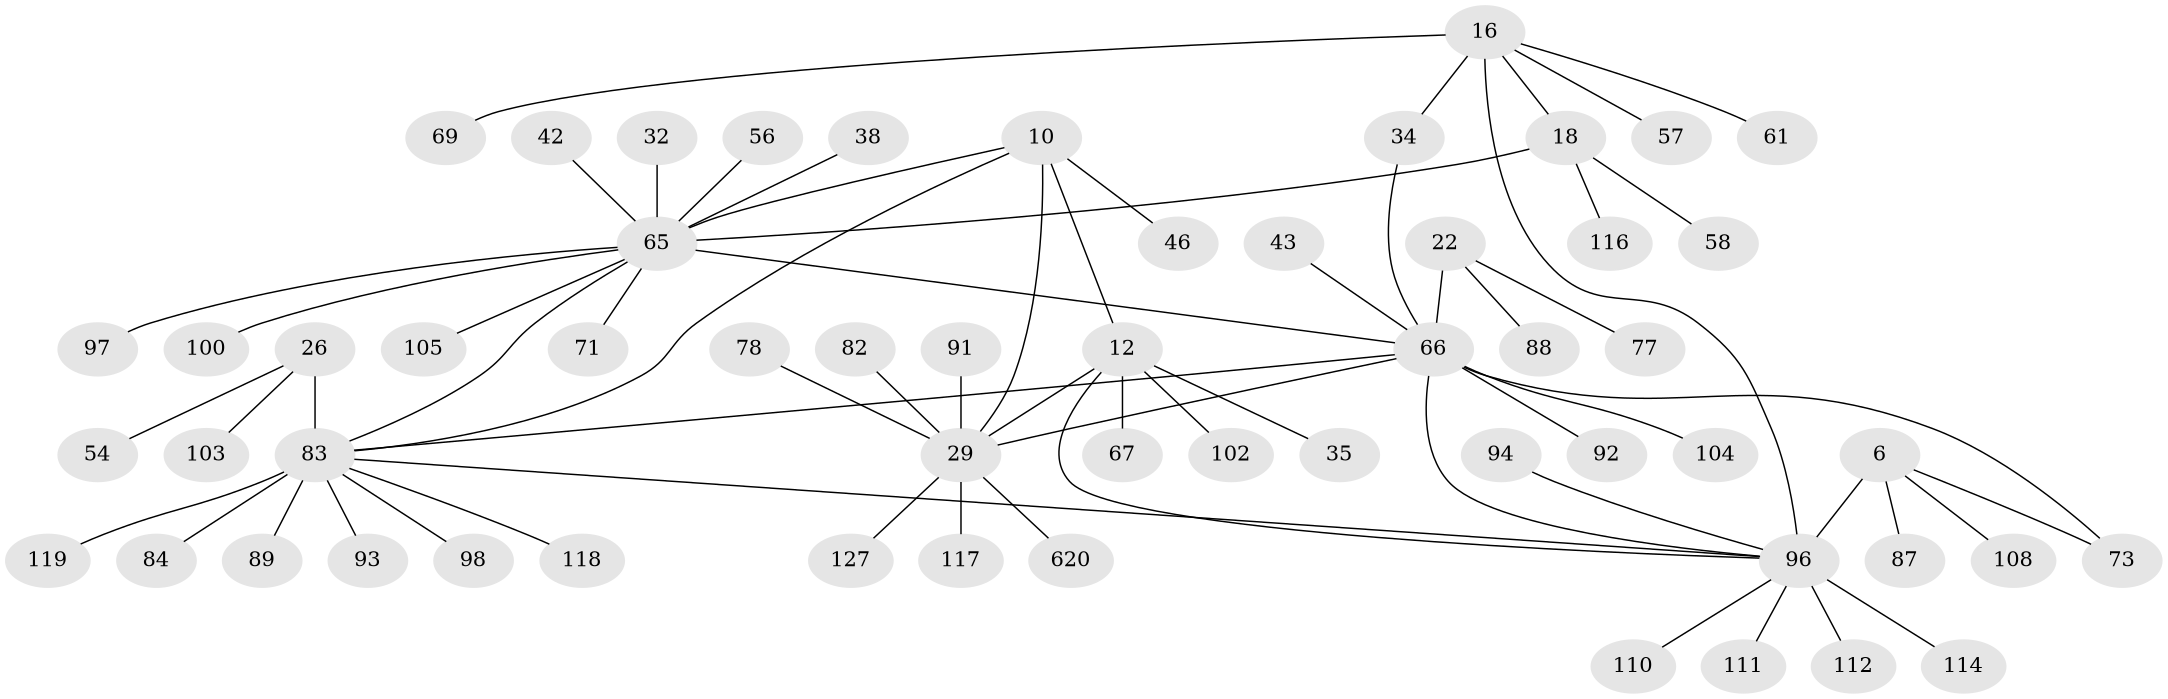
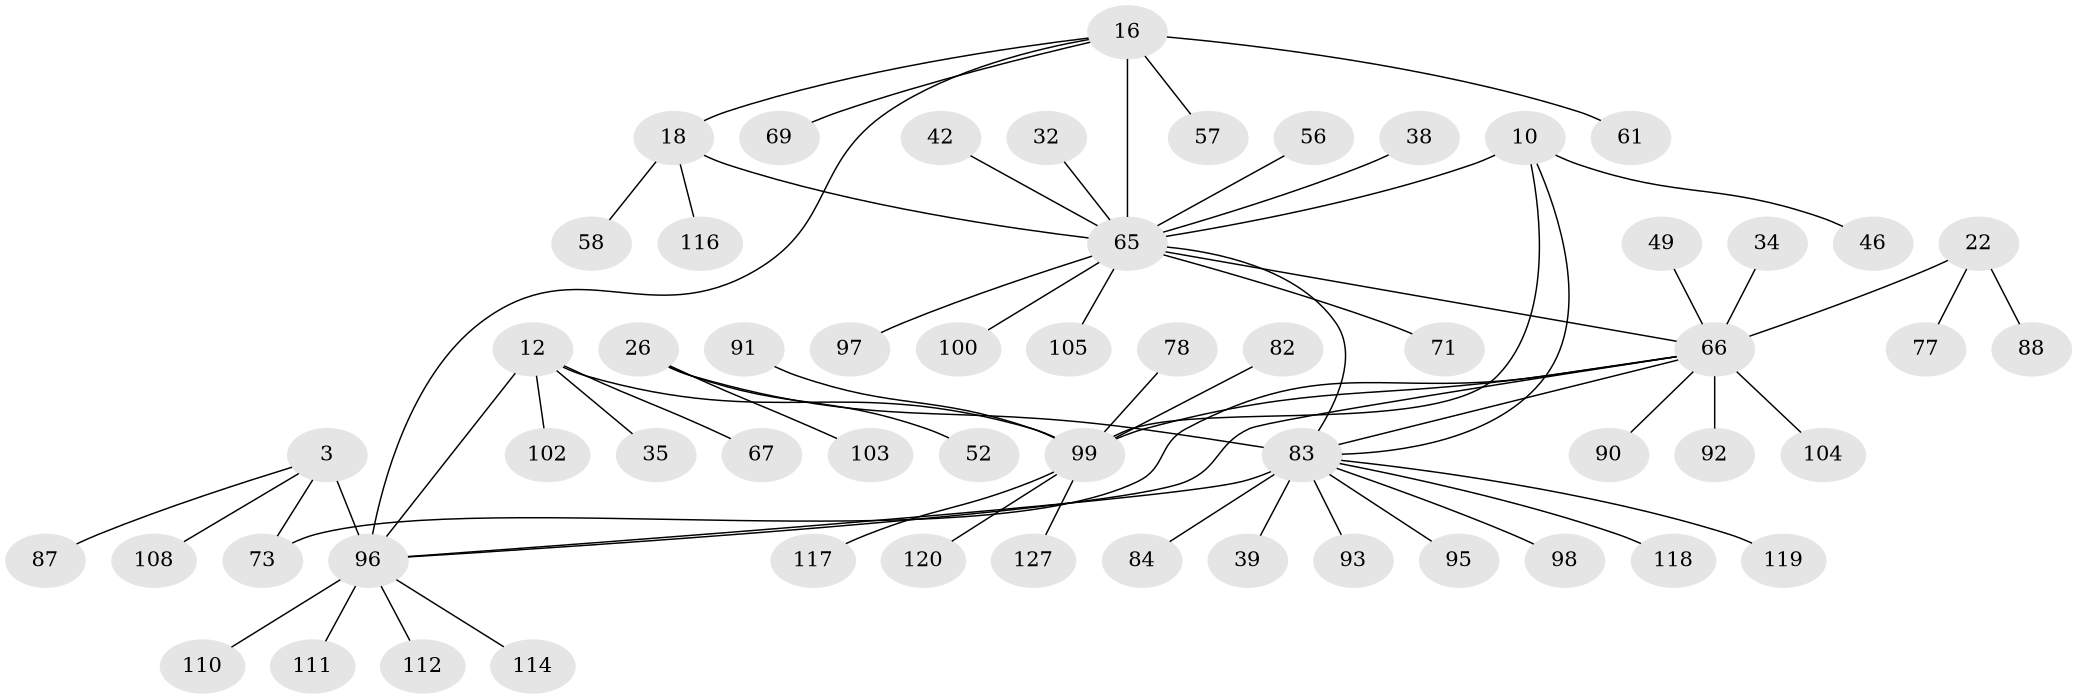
edge "16" -- "34": now "16" -- "65"
edge "10" -- "12": removed
node "43": label "43" -> "49"
node "54": label "54" -> "52"
node "29": label "29" -> "99"
node "94": removed
node "90": added
node "6": label "6" -> "3"
node "89": label "89" -> "39"
node "620": label "620" -> "120"
node "95": added
